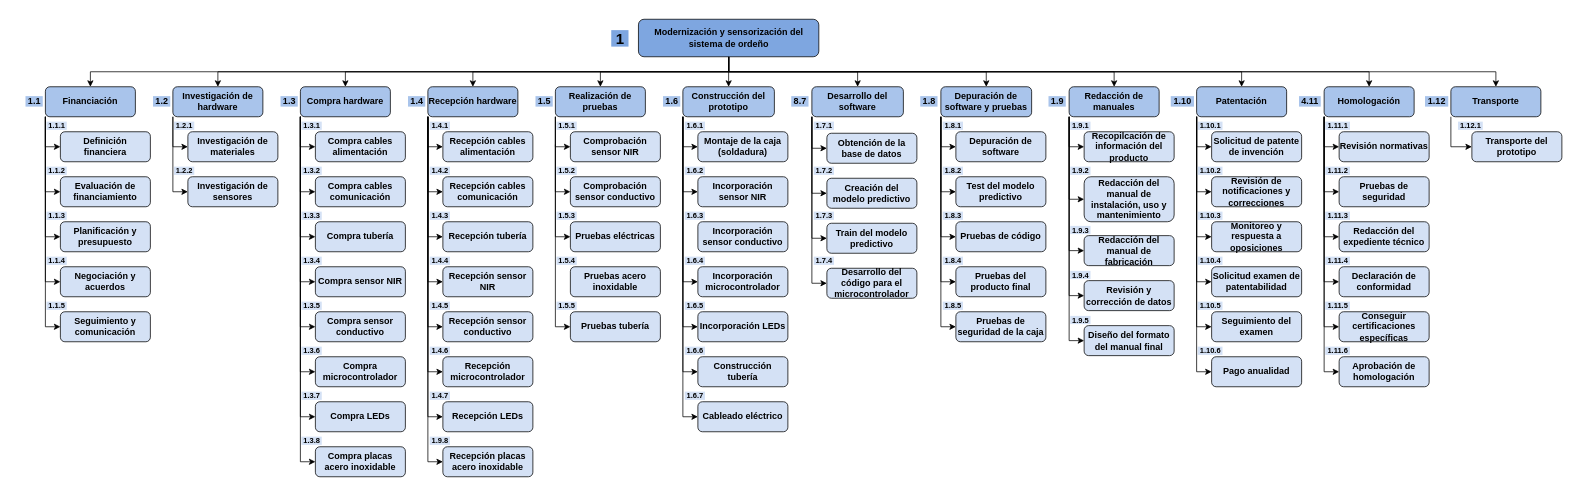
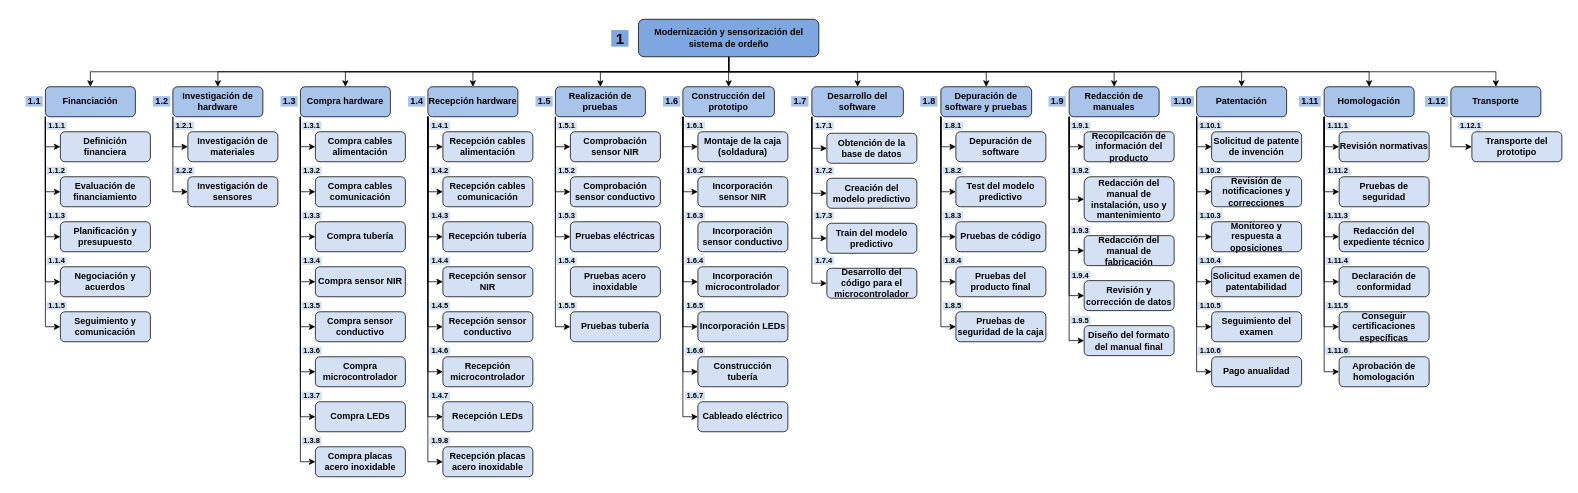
node "8.7": label "8.7" -> "1.7"
node "4.11": label "4.11" -> "1.11"
